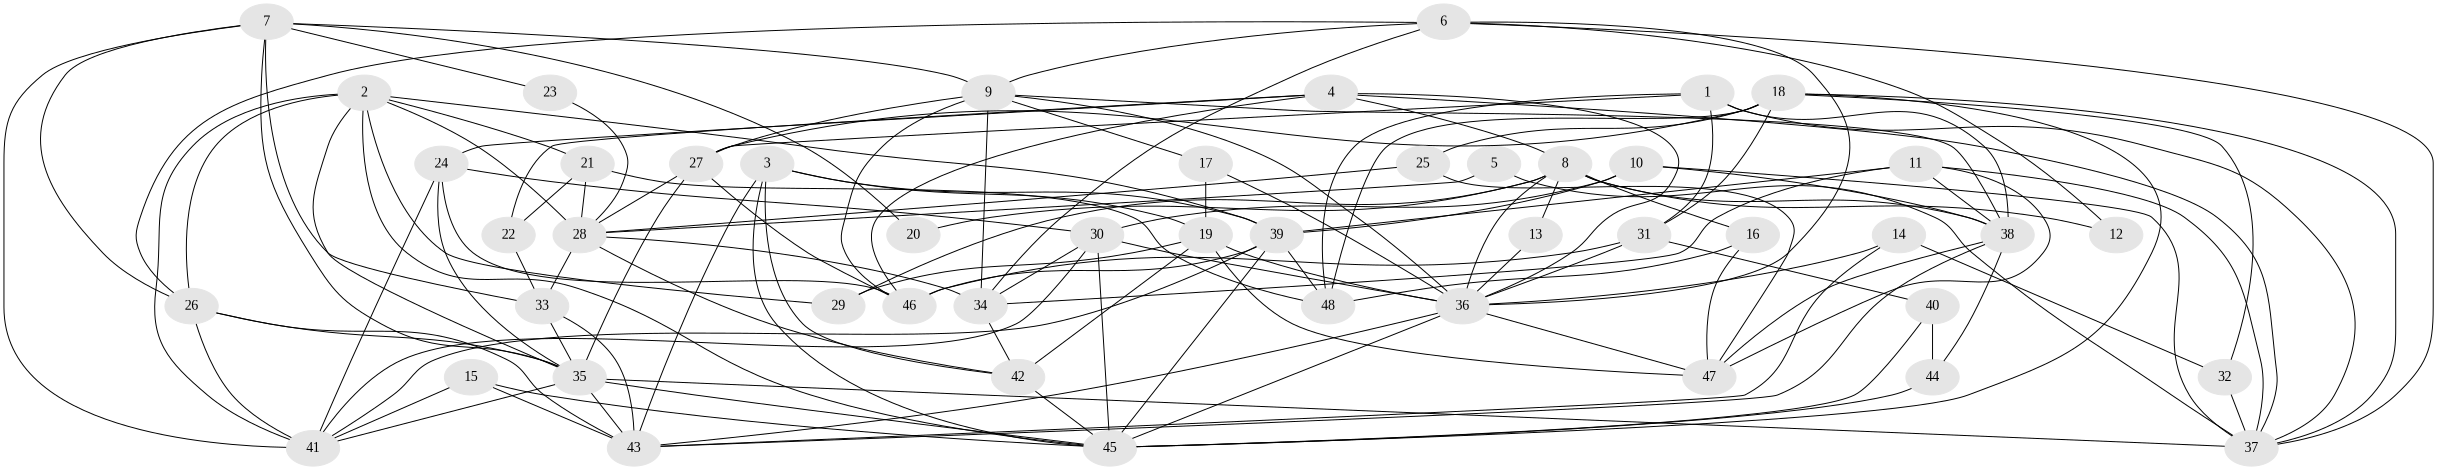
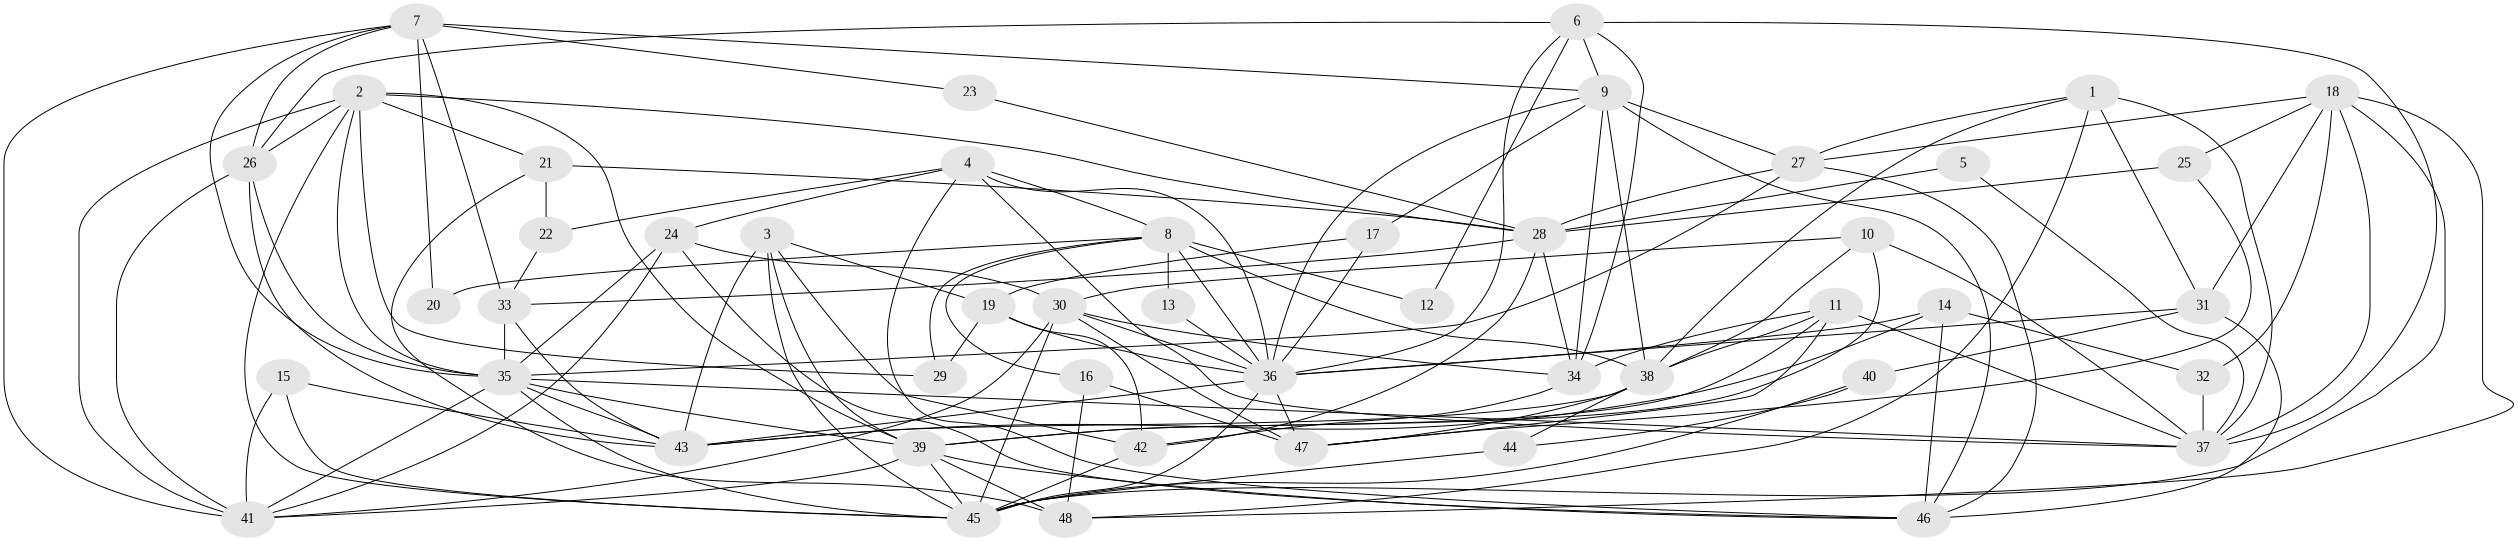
edge "19" -- "47": now "30" -- "47"
edge "14" -- "46": added
edge "35" -- "39": added
